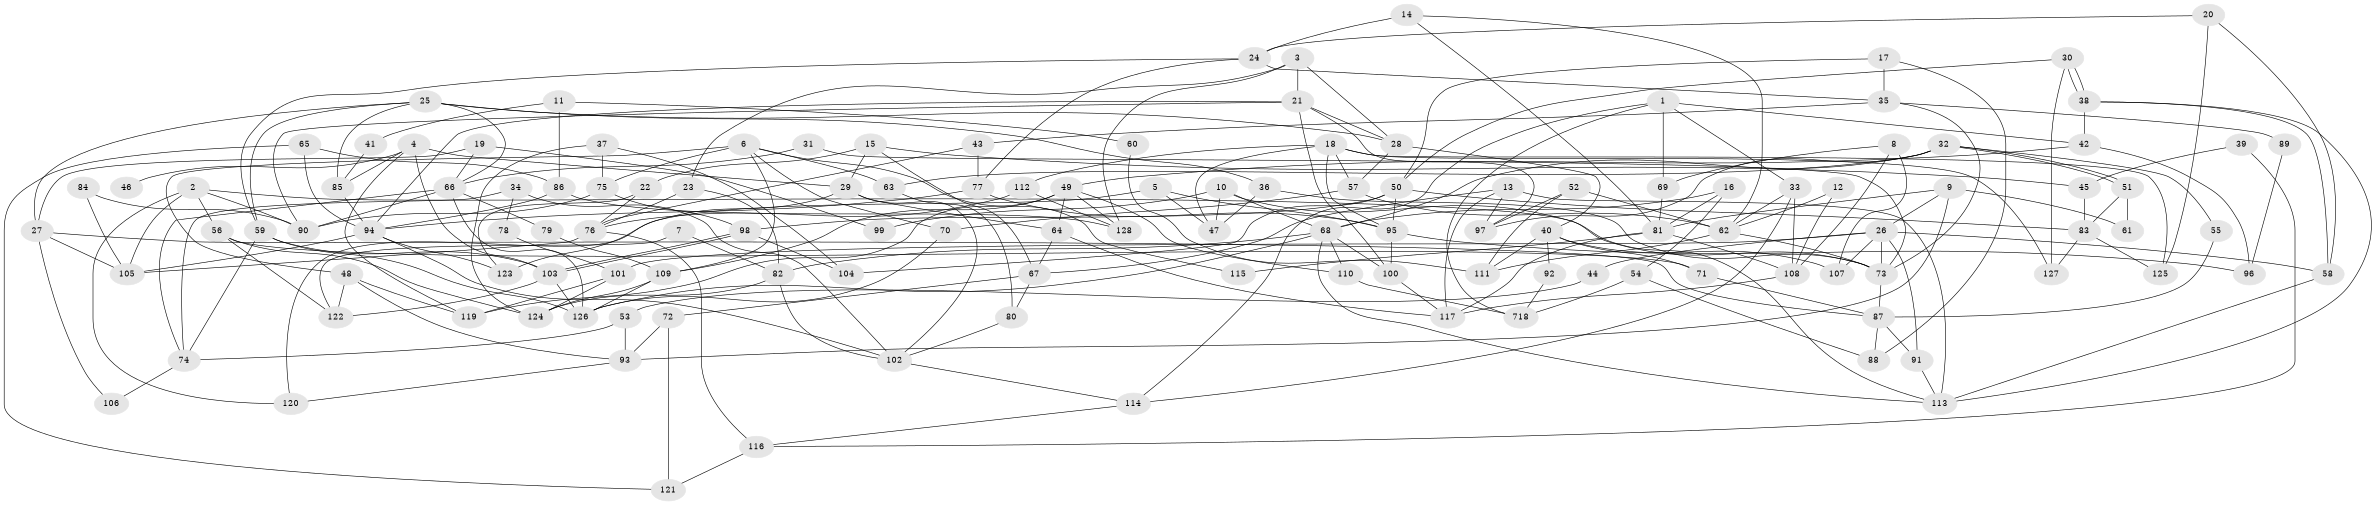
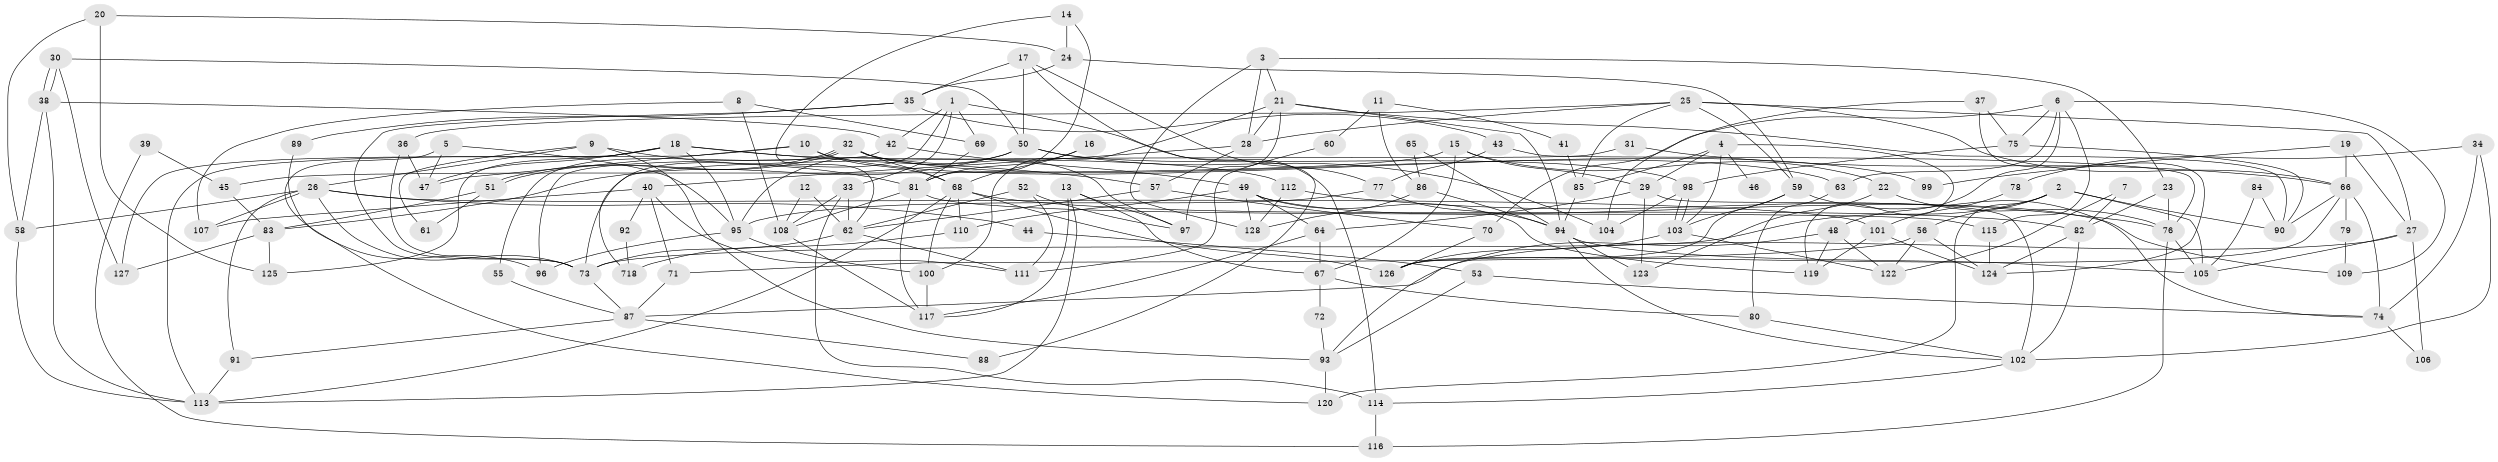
edge "24" -- "77": now "17" -- "77"
node "54": removed
edge "109" -- "124": now "115" -- "124"
edge "109" -- "126": removed
node "121": removed
